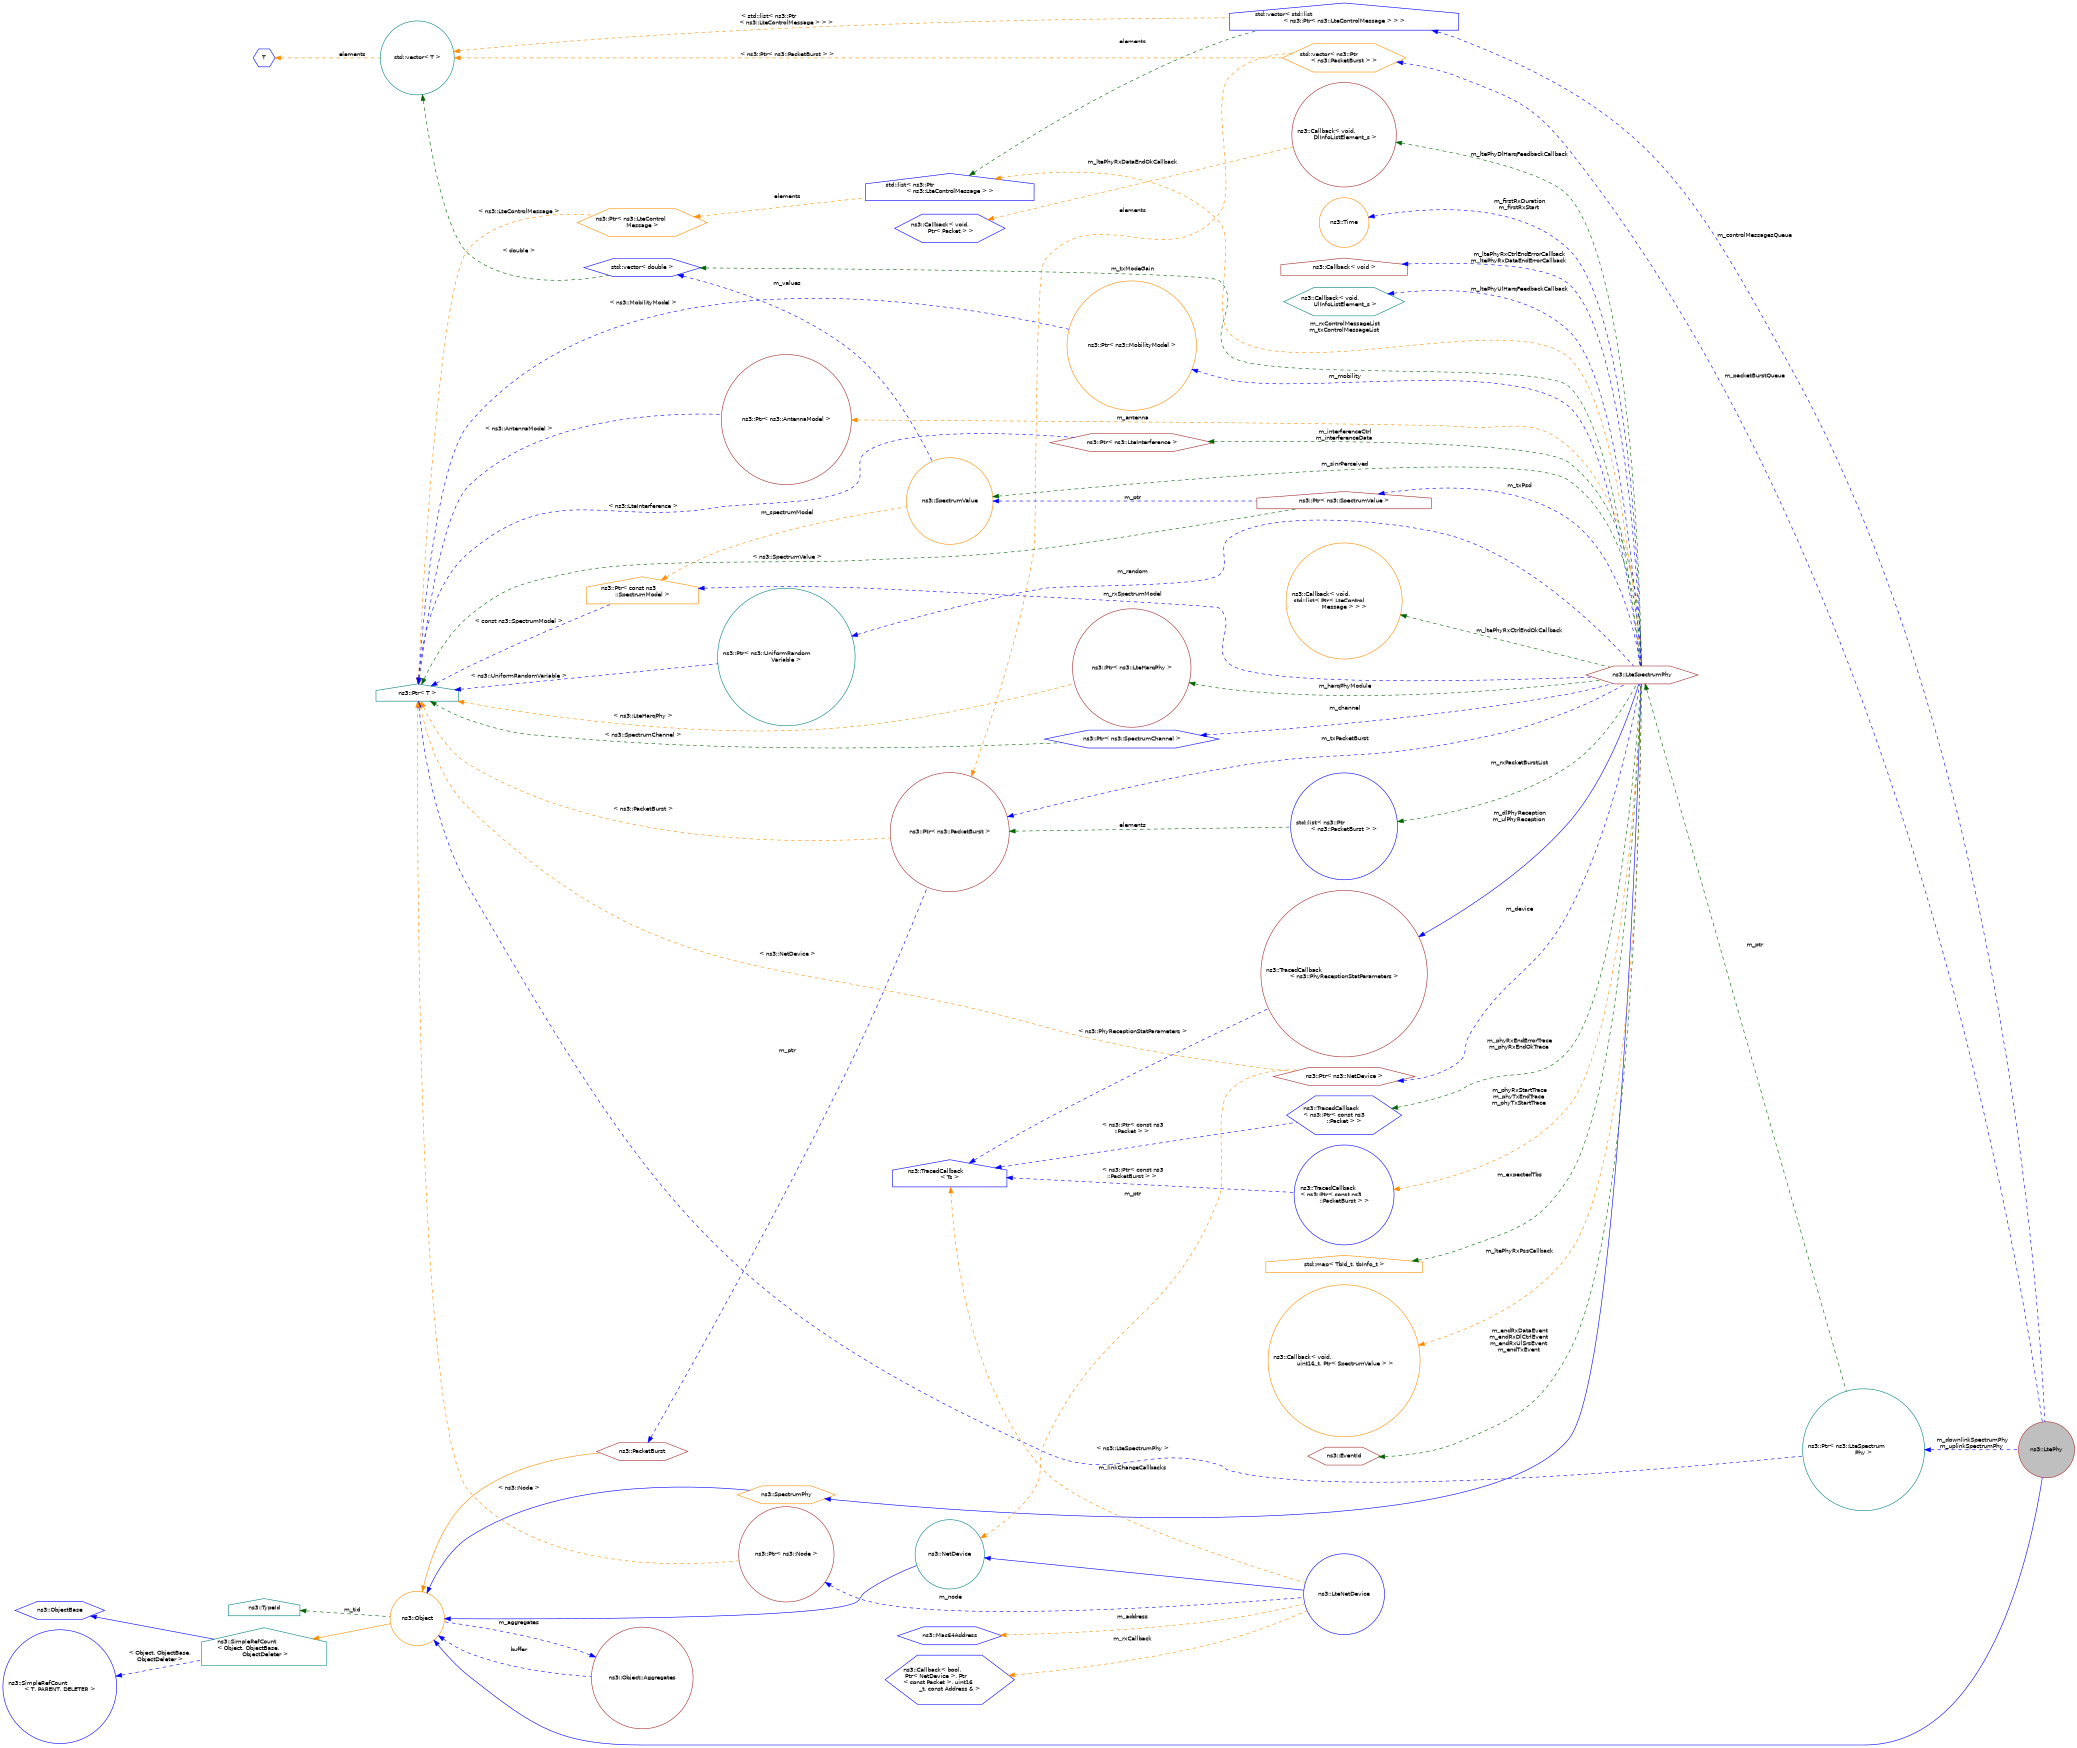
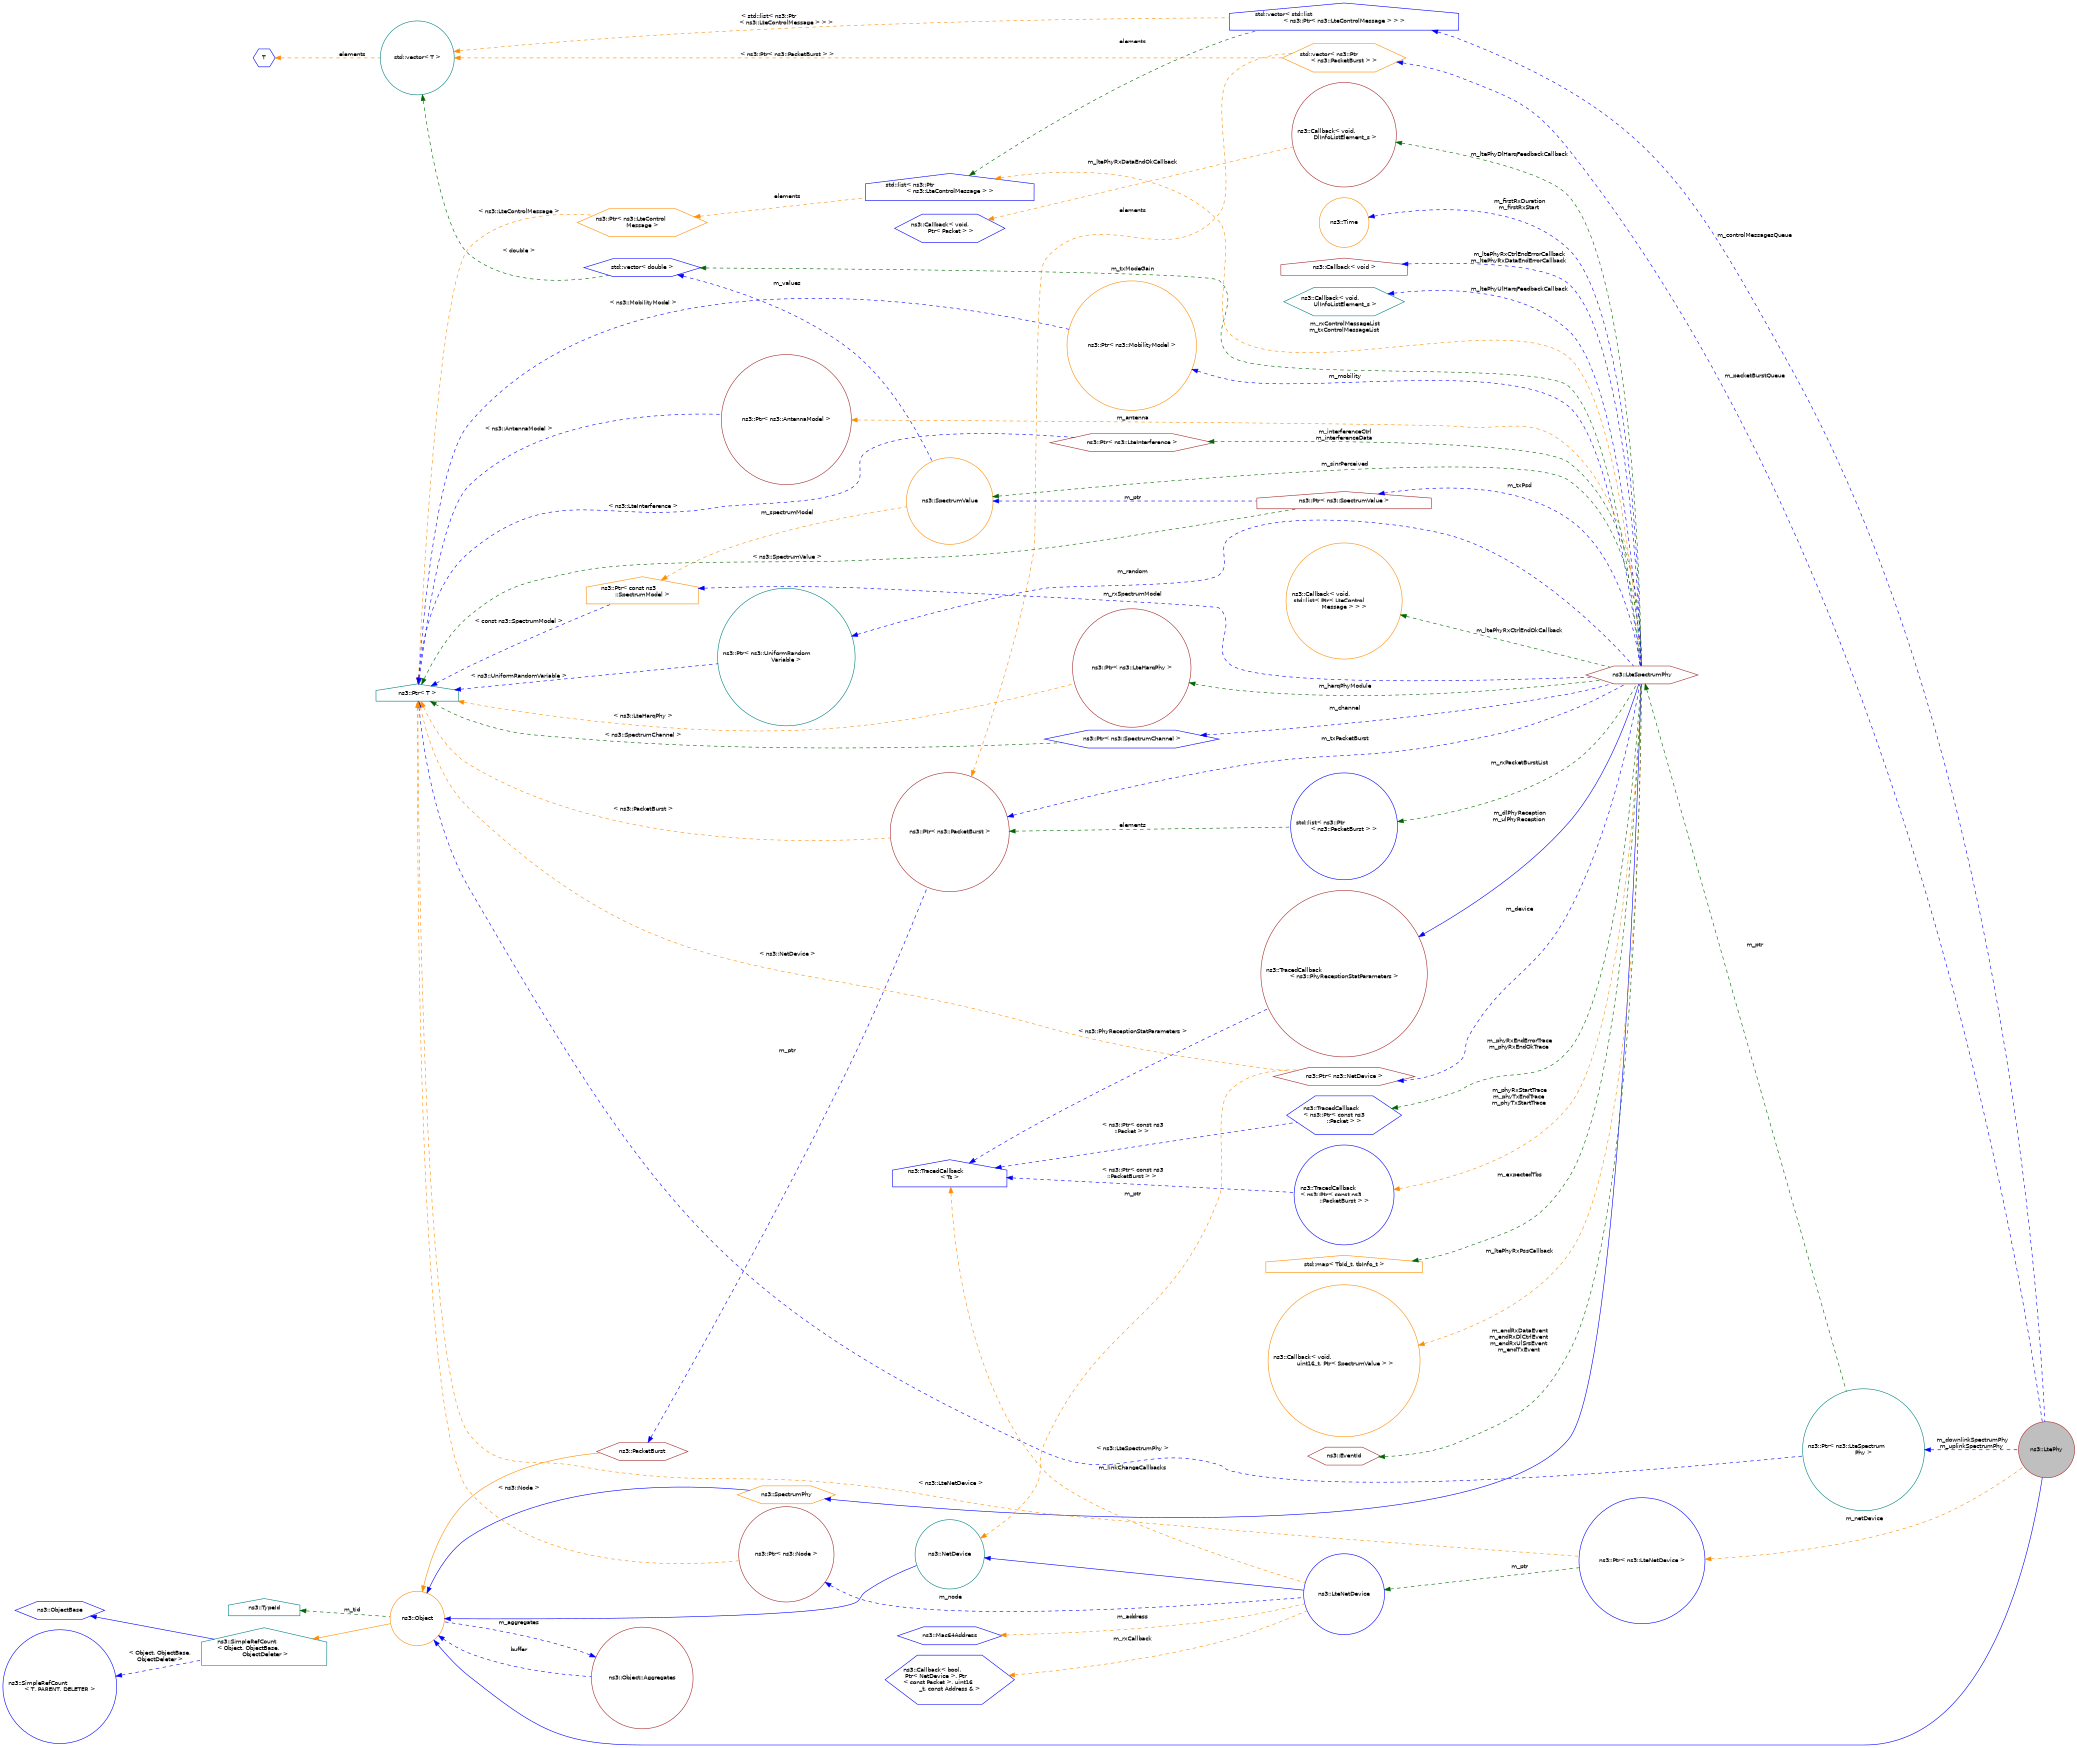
node "ns3::Ptr< ns3::LteNetDevice >": added
